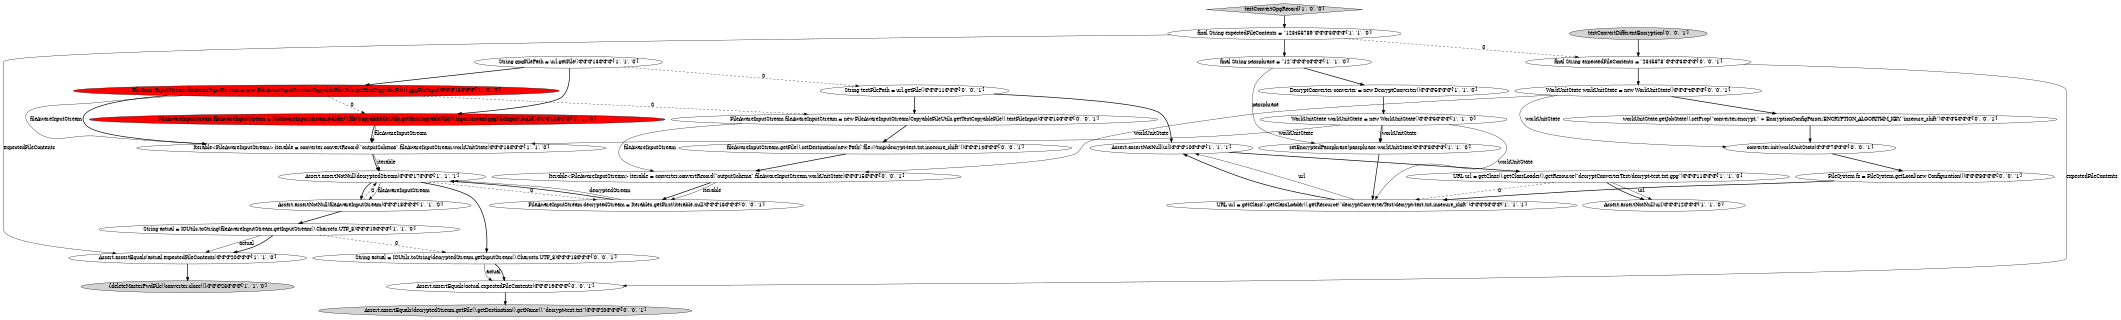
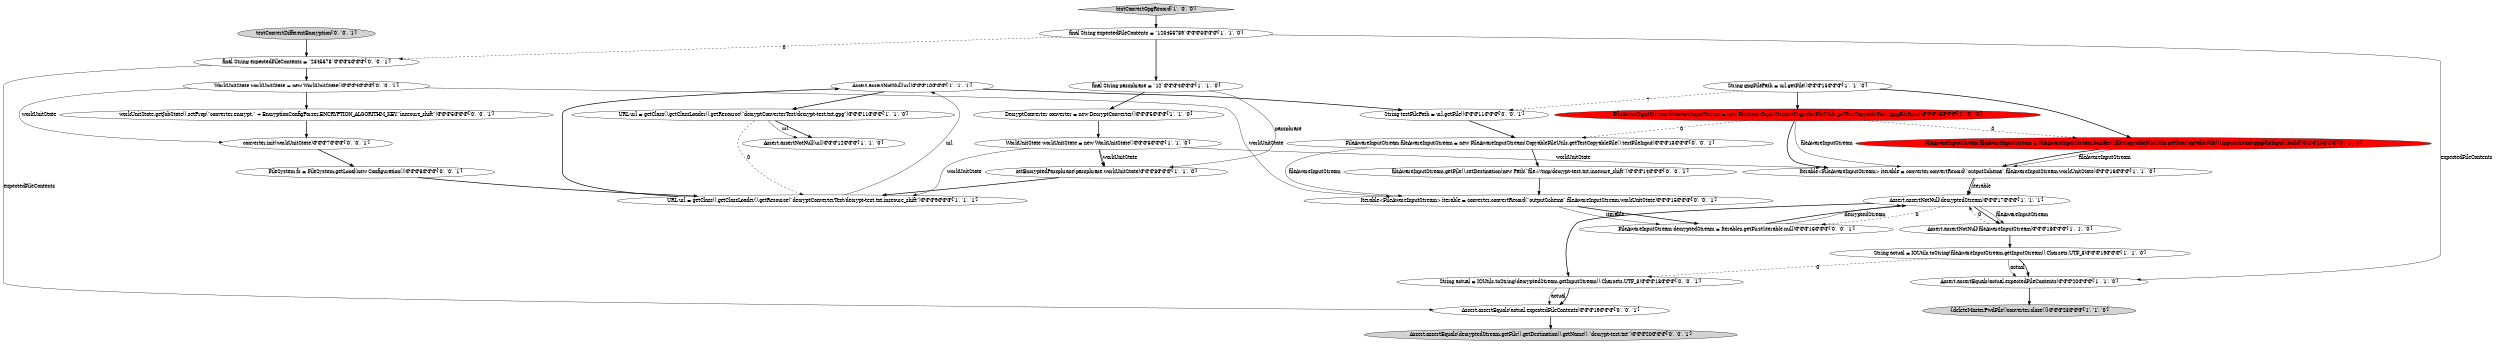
edge "String gpgFilePath = url.getFile()@@@13@@@['1', '1', '0']" -> "String testFilePath = url.getFile()@@@11@@@['0', '0', '1']": label "0" -> "7"
edge "String testFilePath = url.getFile()@@@11@@@['0', '0', '1']" -> "Assert.assertNotNull(url)@@@10@@@['1', '1', '1']": reversed
